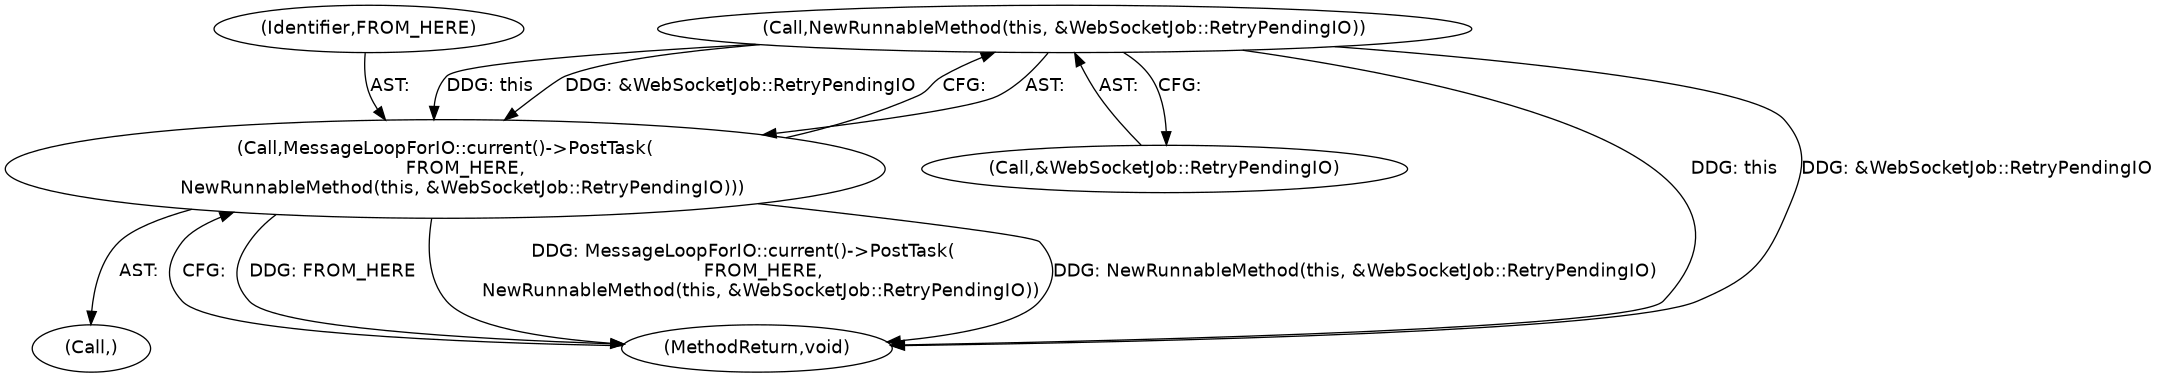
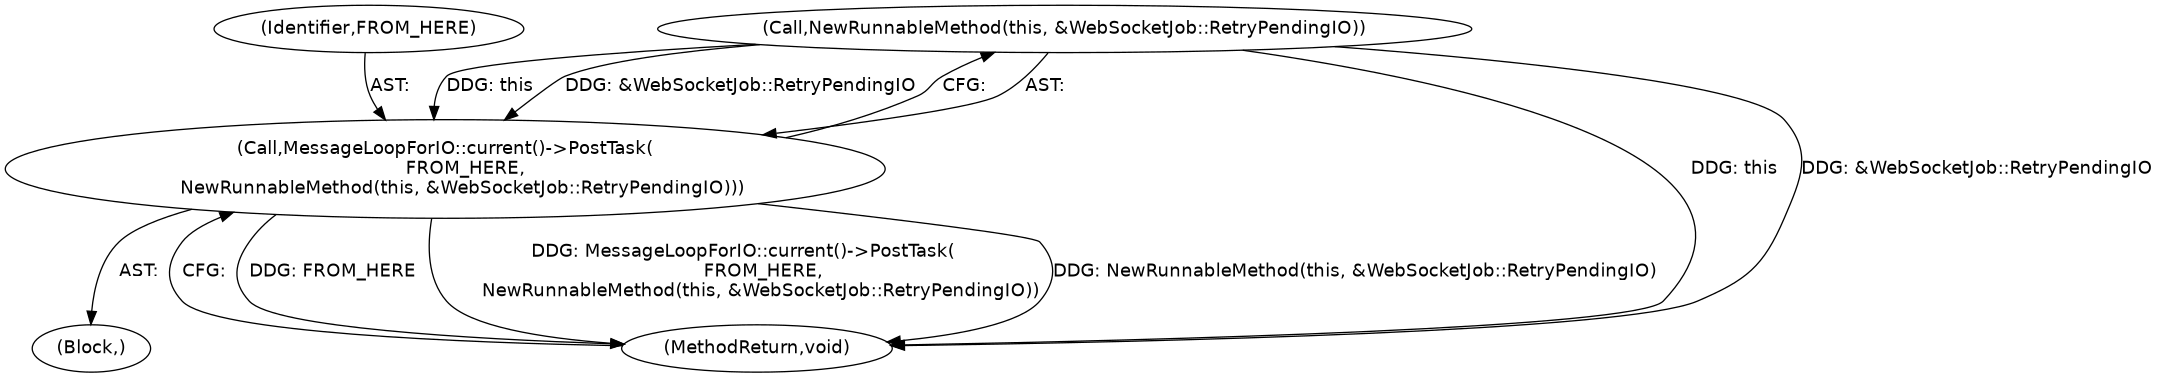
node "(Call,&WebSocketJob::RetryPendingIO)": removed
node "(Call,)": label "(Call,)" -> "(Block,)"
